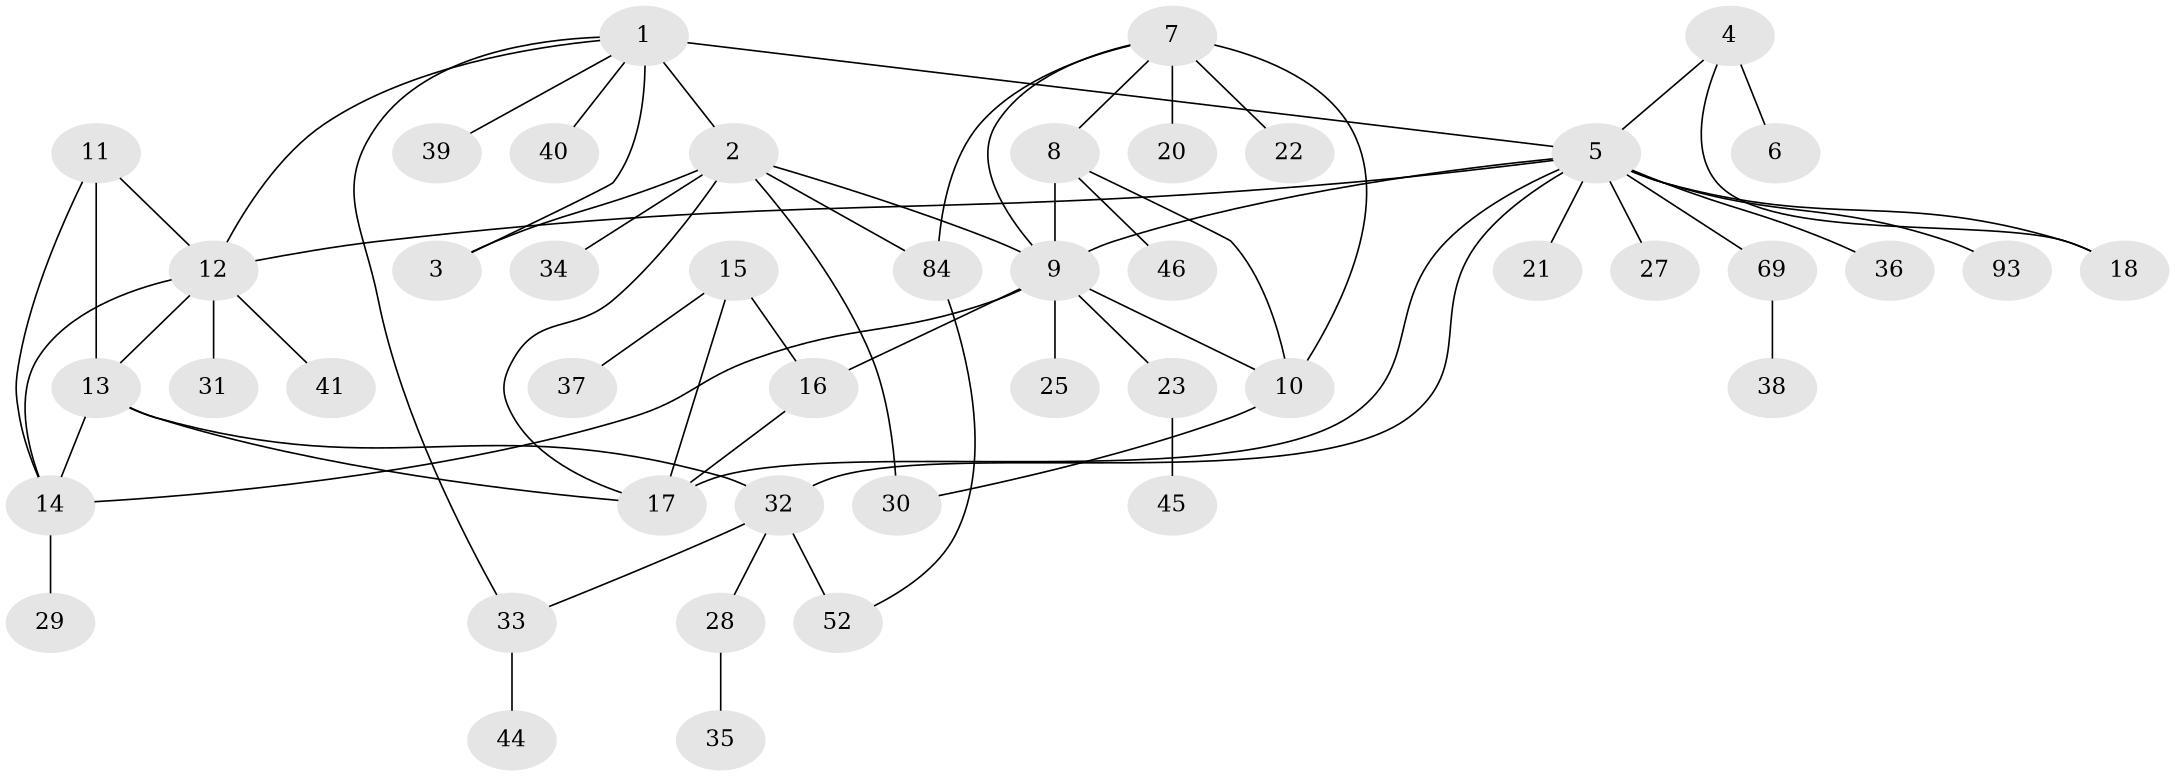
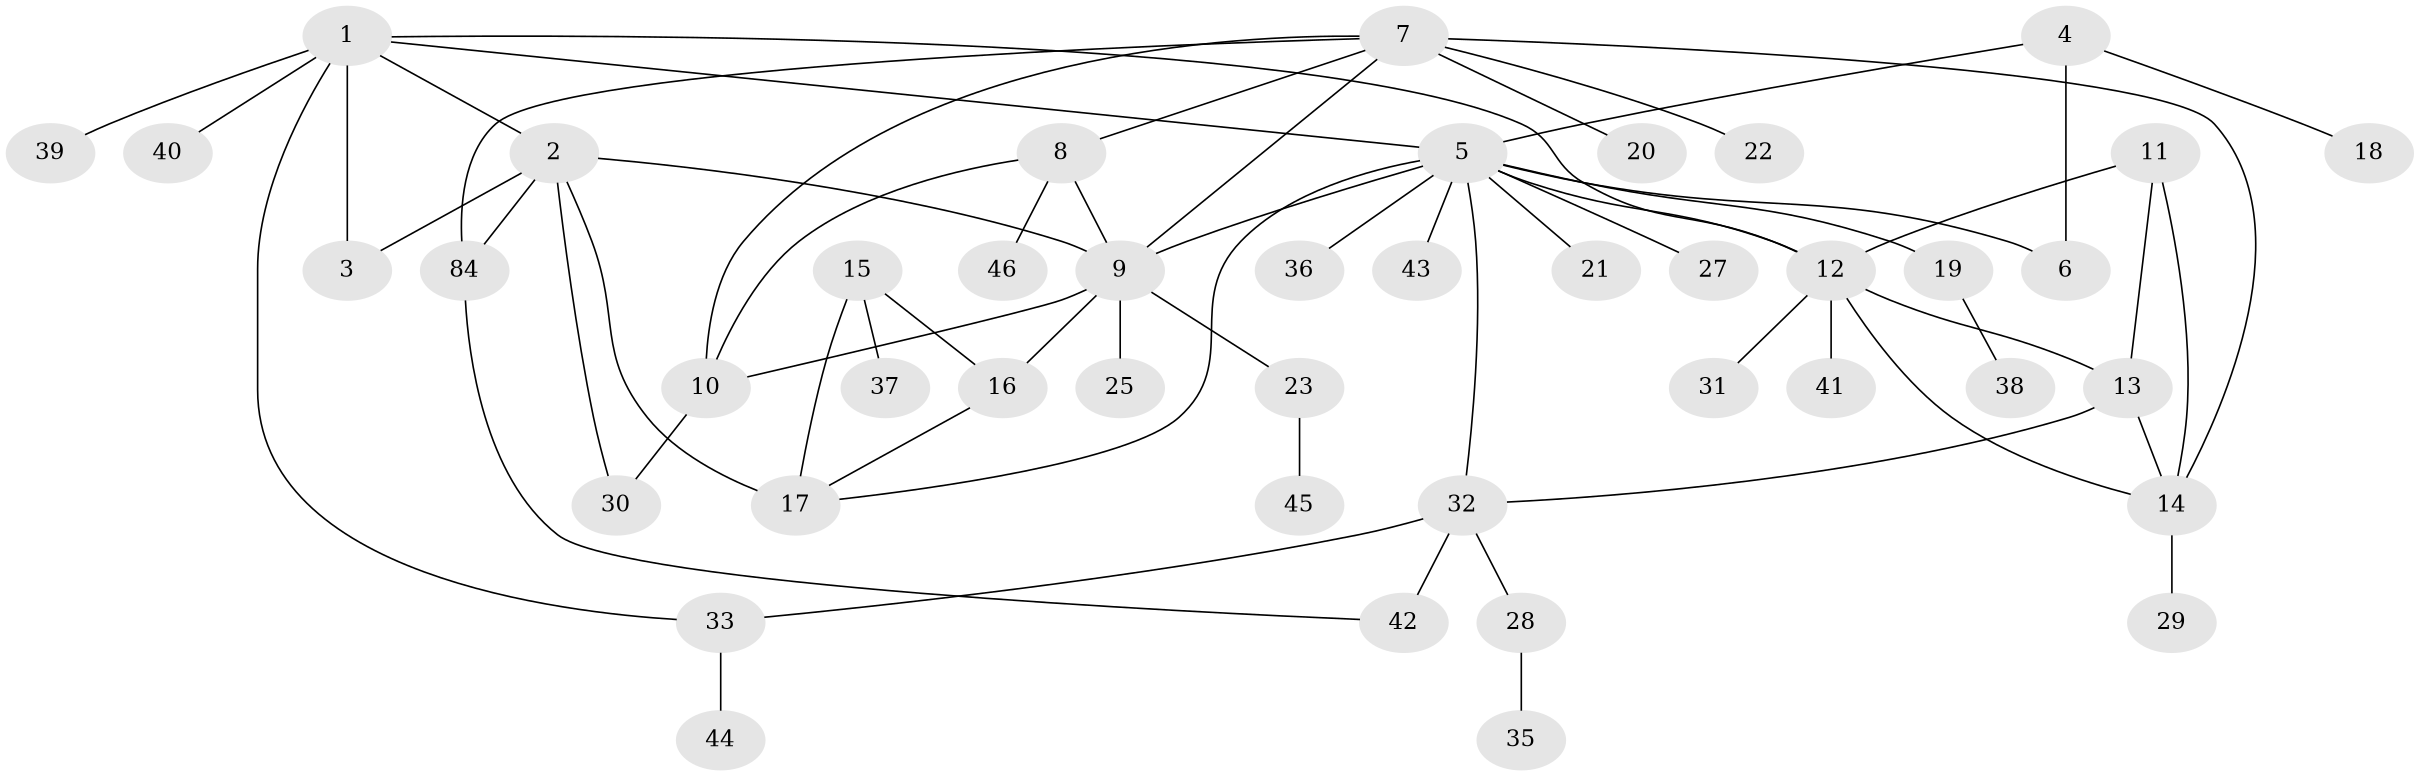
edge "5" -- "18": now "5" -- "6"
node "34": removed
node "69": label "69" -> "19"
node "93": label "93" -> "43"
edge "9" -- "14": now "7" -- "14"
edge "13" -- "17": removed
node "52": label "52" -> "42"
